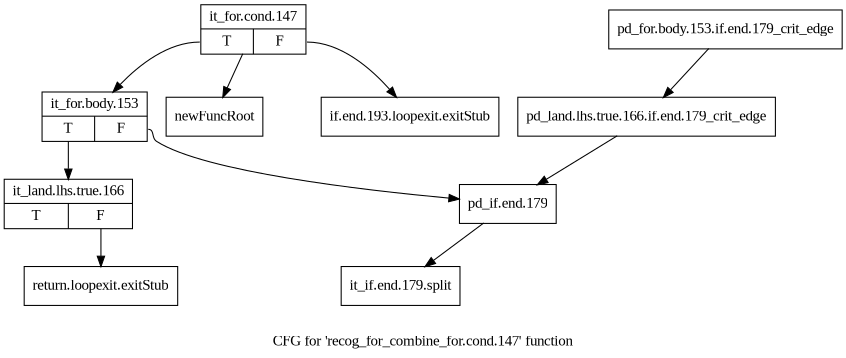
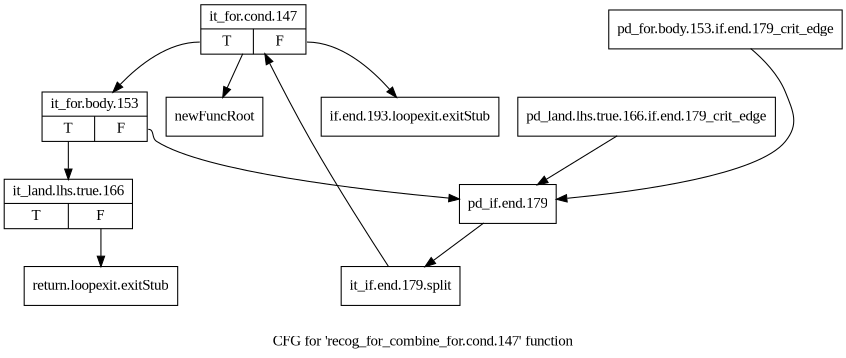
edge "pd_for.body.153.if.end.179_crit_edge" -> "pd_land.lhs.true.166.if.end.179_crit_edge": now "pd_for.body.153.if.end.179_crit_edge" -> "pd_if.end.179"
edge "it_if.end.179.split" -> "it_for.cond.147": added
